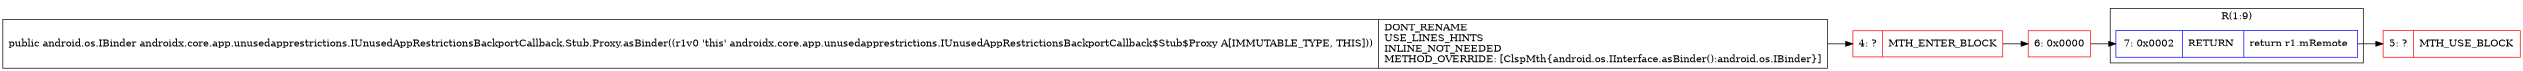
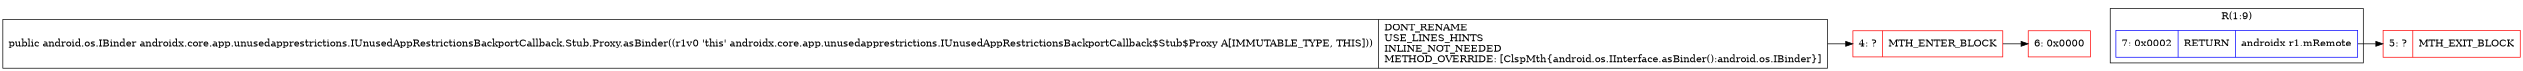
node "7: 0x0002": text "return r1.mRemote" -> "androidx r1.mRemote"
node "5: ?": text "MTH_USE_BLOCK" -> "MTH_EXIT_BLOCK"
edge "6: 0x0000" -> "7: 0x0002": removed
